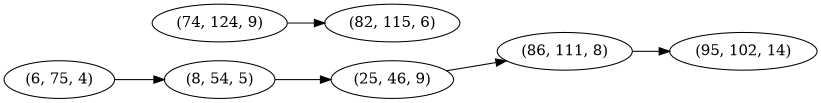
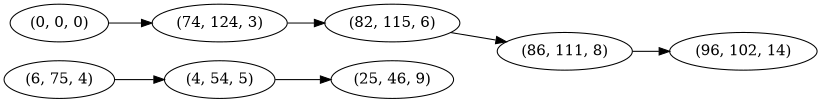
node "(0, 0, 0)": added
node "(74, 124, 9)": label "(74, 124, 9)" -> "(74, 124, 3)"
node "(95, 102, 14)": label "(95, 102, 14)" -> "(96, 102, 14)"
edge "(25, 46, 9)" -> "(86, 111, 8)": now "(82, 115, 6)" -> "(86, 111, 8)"
node "(8, 54, 5)": label "(8, 54, 5)" -> "(4, 54, 5)"
